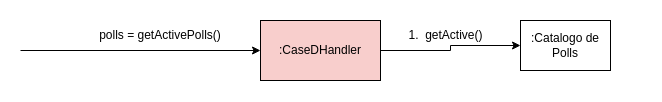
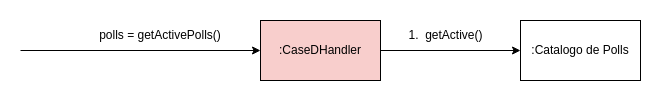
node ":Catalogo de Polls": size 90x50 -> 120x60
